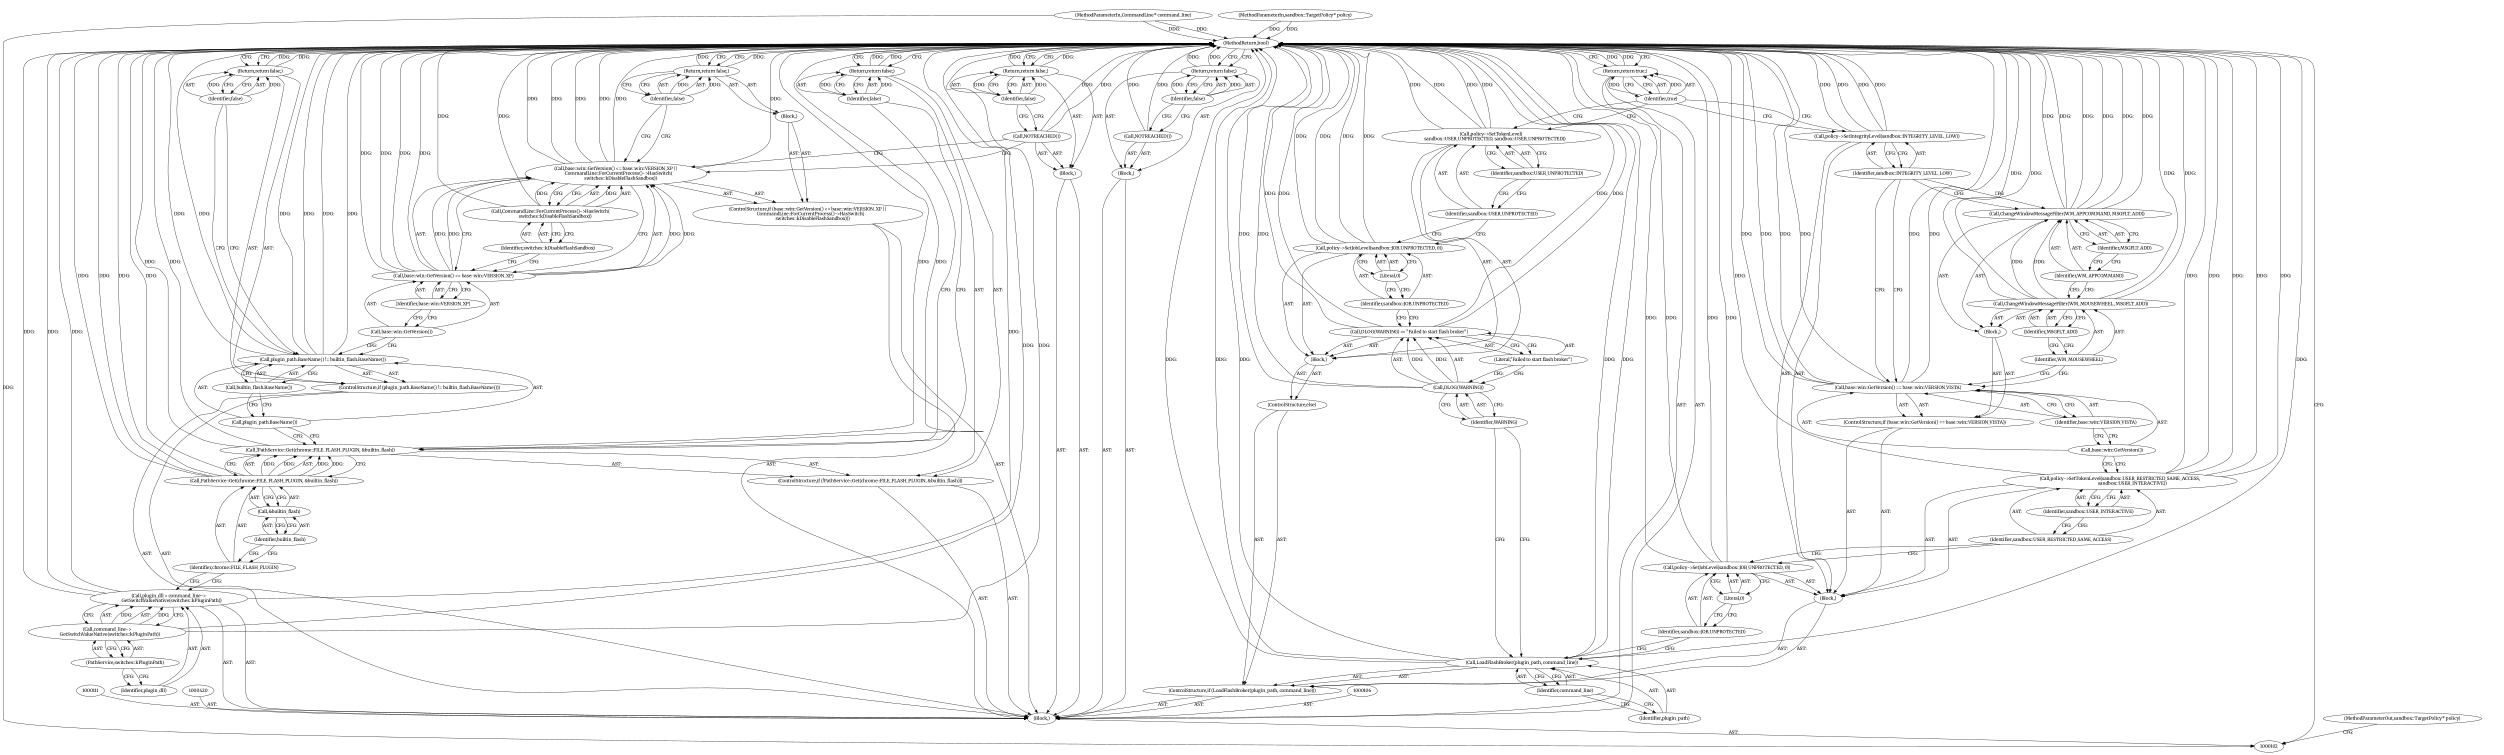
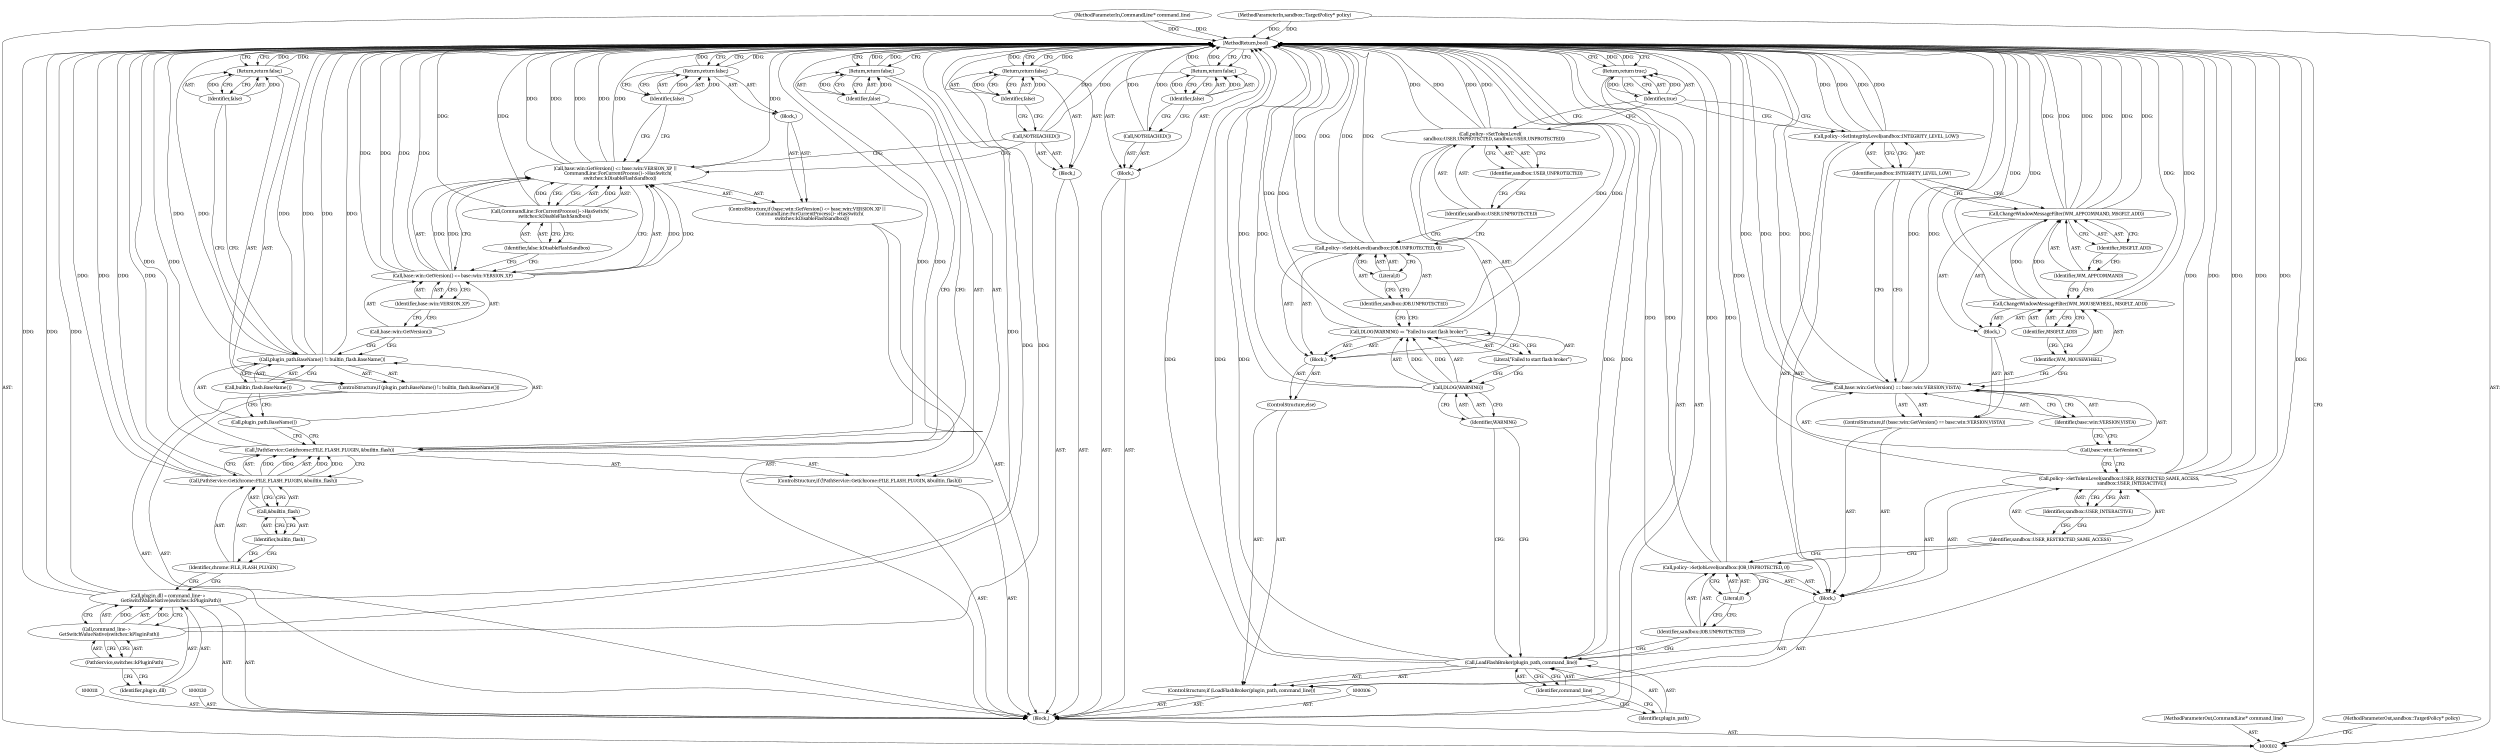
edge "(MethodParameterIn,sandbox::TargetPolicy* policy)" -> "1000102": added, label "AST:"
node "(Identifier,switches::kDisableFlashSandbox)": label "(Identifier,switches::kDisableFlashSandbox)" -> "(Identifier,false::kDisableFlashSandbox)"
edge "(MethodParameterIn,CommandLine* command_line)" -> "1000102": label "DDG: " -> "AST: "
node "1000420": label "1000420" -> "1000120"
node "(MethodParameterOut,CommandLine* command_line)": added
